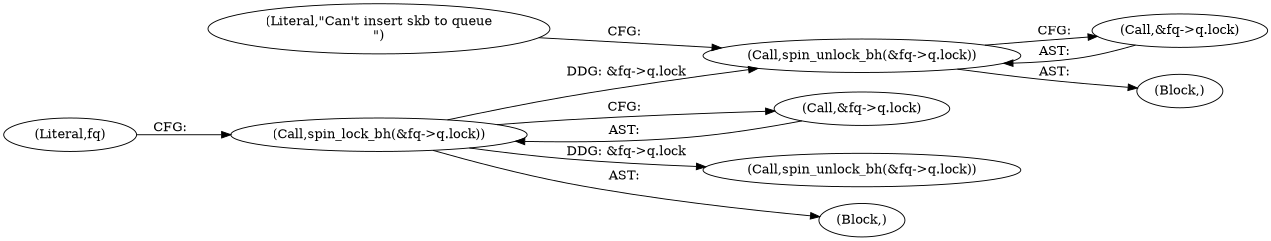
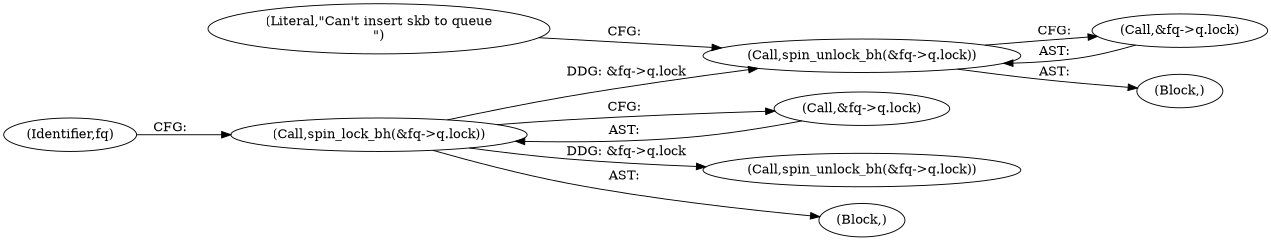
node "(Literal,fq)": label "(Literal,fq)" -> "(Identifier,fq)"
